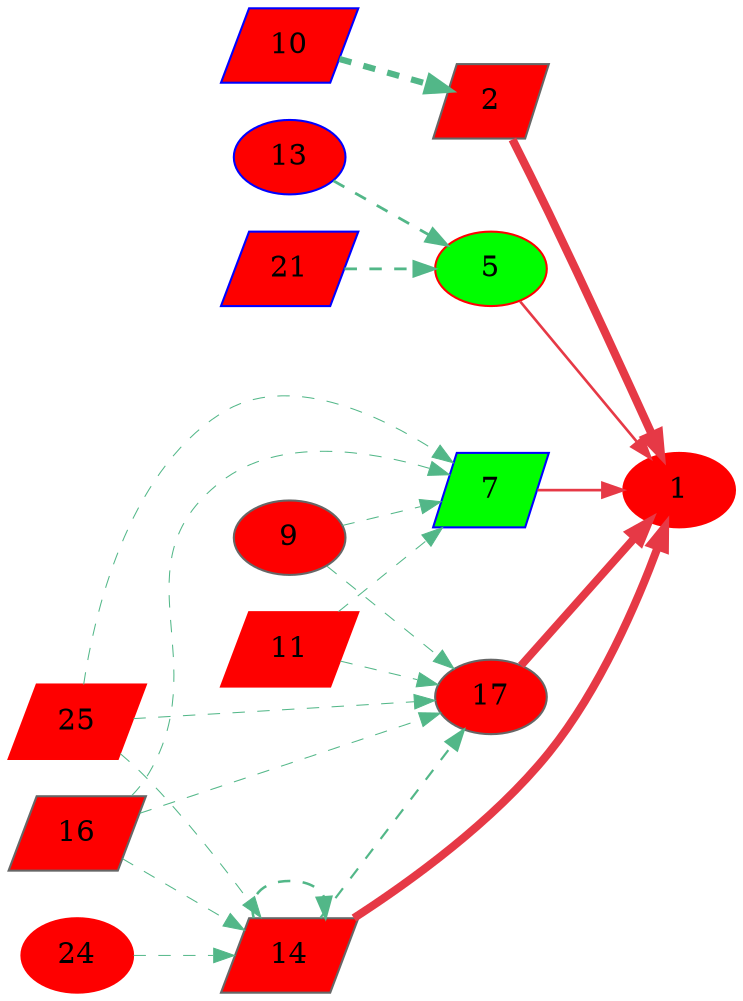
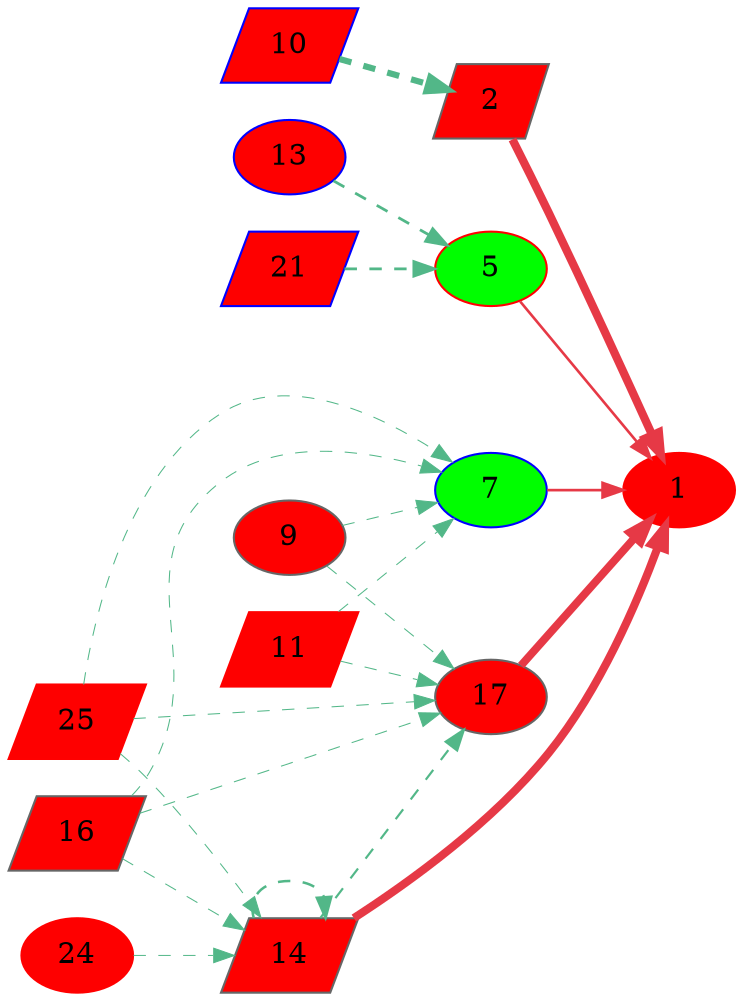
node "7": shape parallelogram -> ellipse
